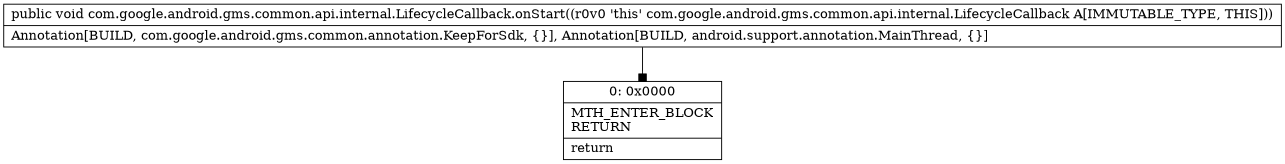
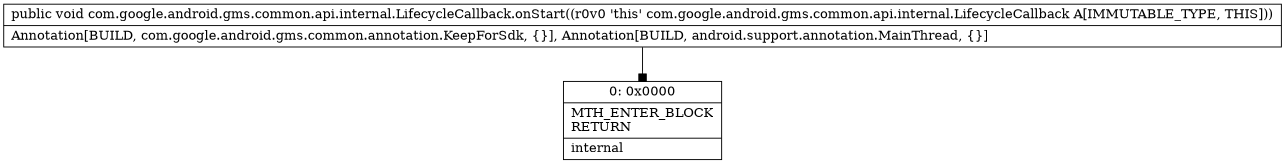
node "0: 0x0000": text "return" -> "internal"
